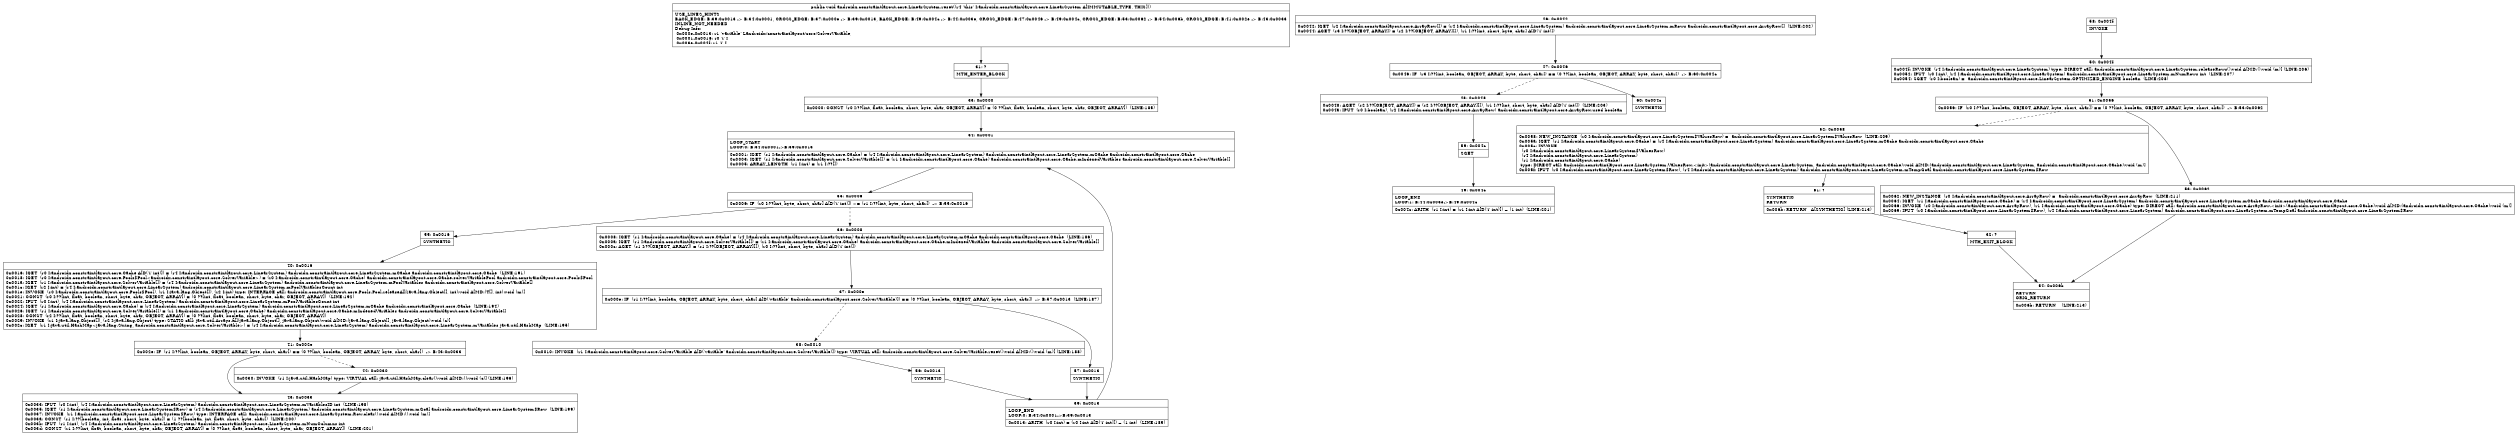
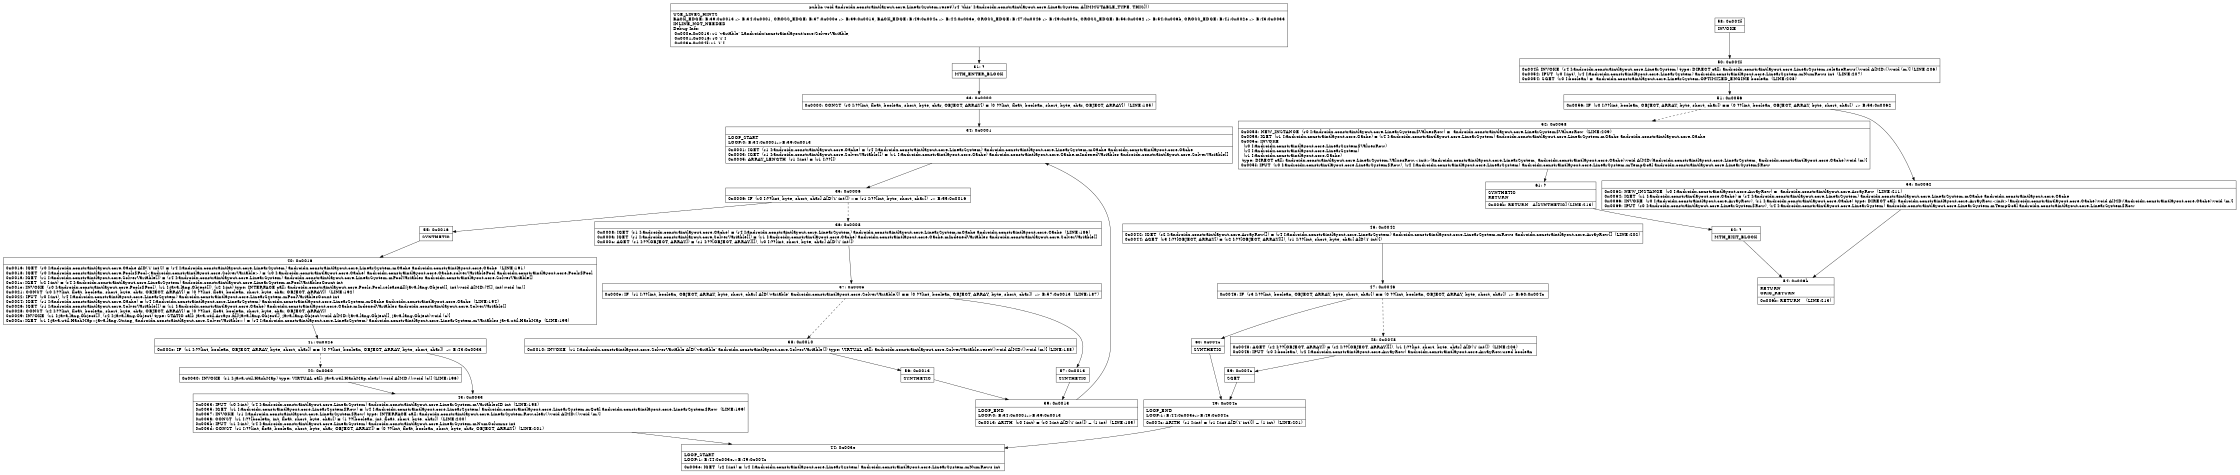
edge "60: 0x004c" -> "49: 0x004c": added
node "44: 0x003e": added
